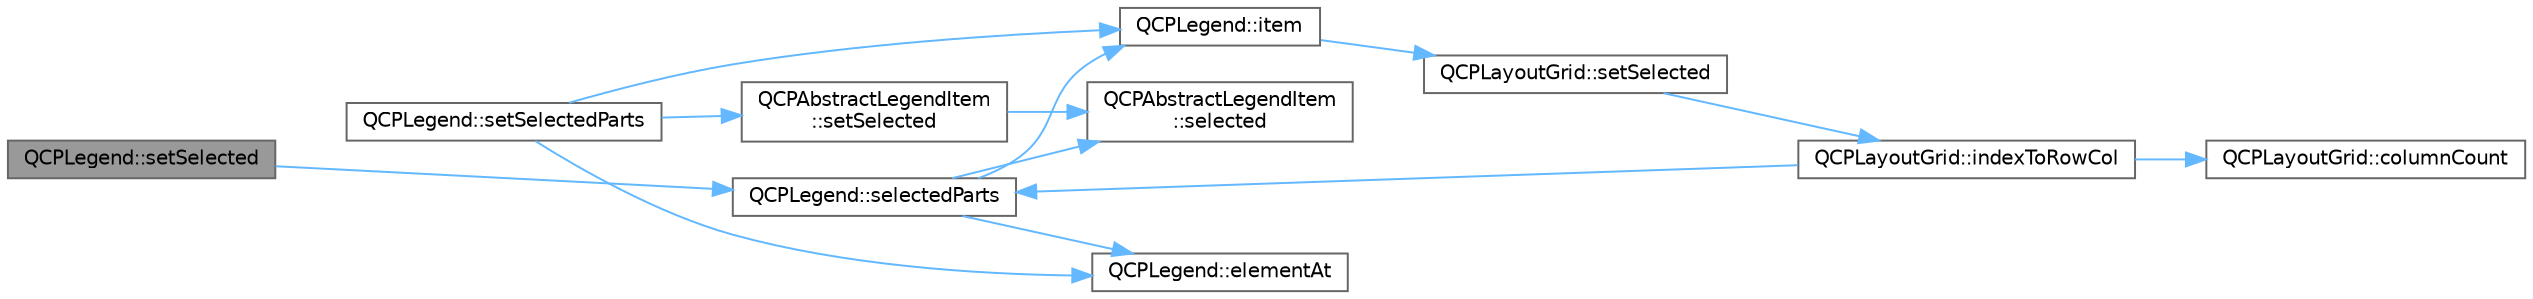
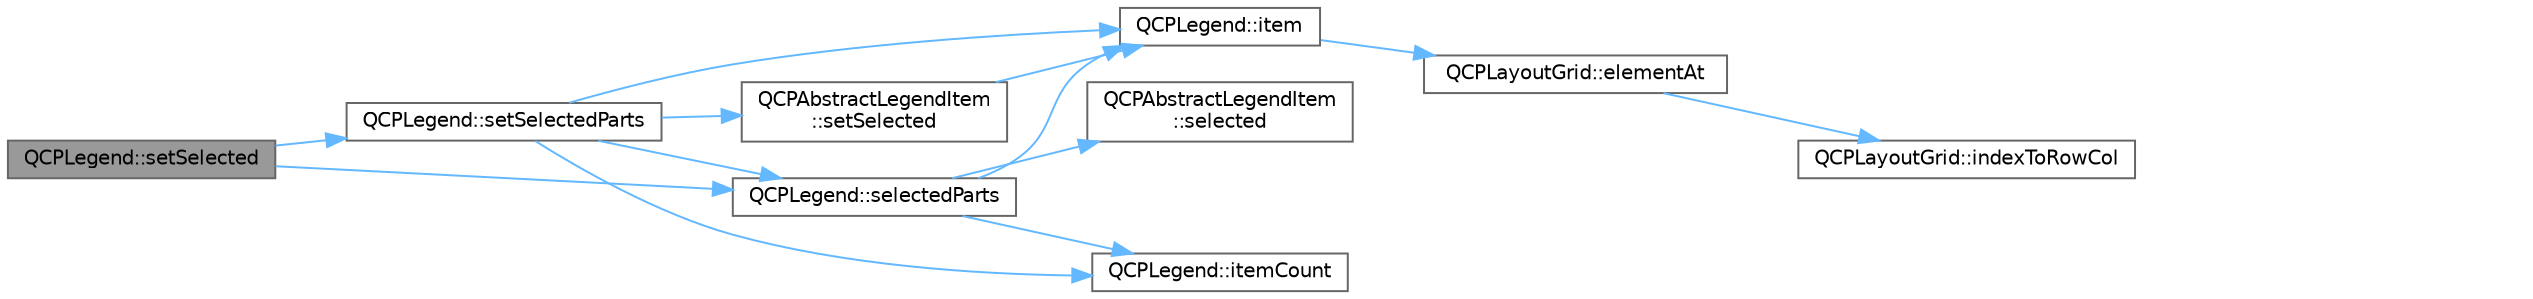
node "QCPLayoutGrid::setSelected": label "QCPLayoutGrid::setSelected" -> "QCPLayoutGrid::elementAt"
edge "QCPAbstractLegendItem ::setSelected" -> "QCPAbstractLegendItem ::selected": now "QCPAbstractLegendItem ::setSelected" -> "QCPLegend::item"
edge "QCPLegend::setSelected" -> "QCPLegend::setSelectedParts": added
node "QCPLayoutGrid::columnCount": removed
edge "QCPLayoutGrid::indexToRowCol" -> "QCPLegend::selectedParts": now "QCPLegend::setSelectedParts" -> "QCPLegend::selectedParts"
node "QCPLegend::elementAt": label "QCPLegend::elementAt" -> "QCPLegend::itemCount"
